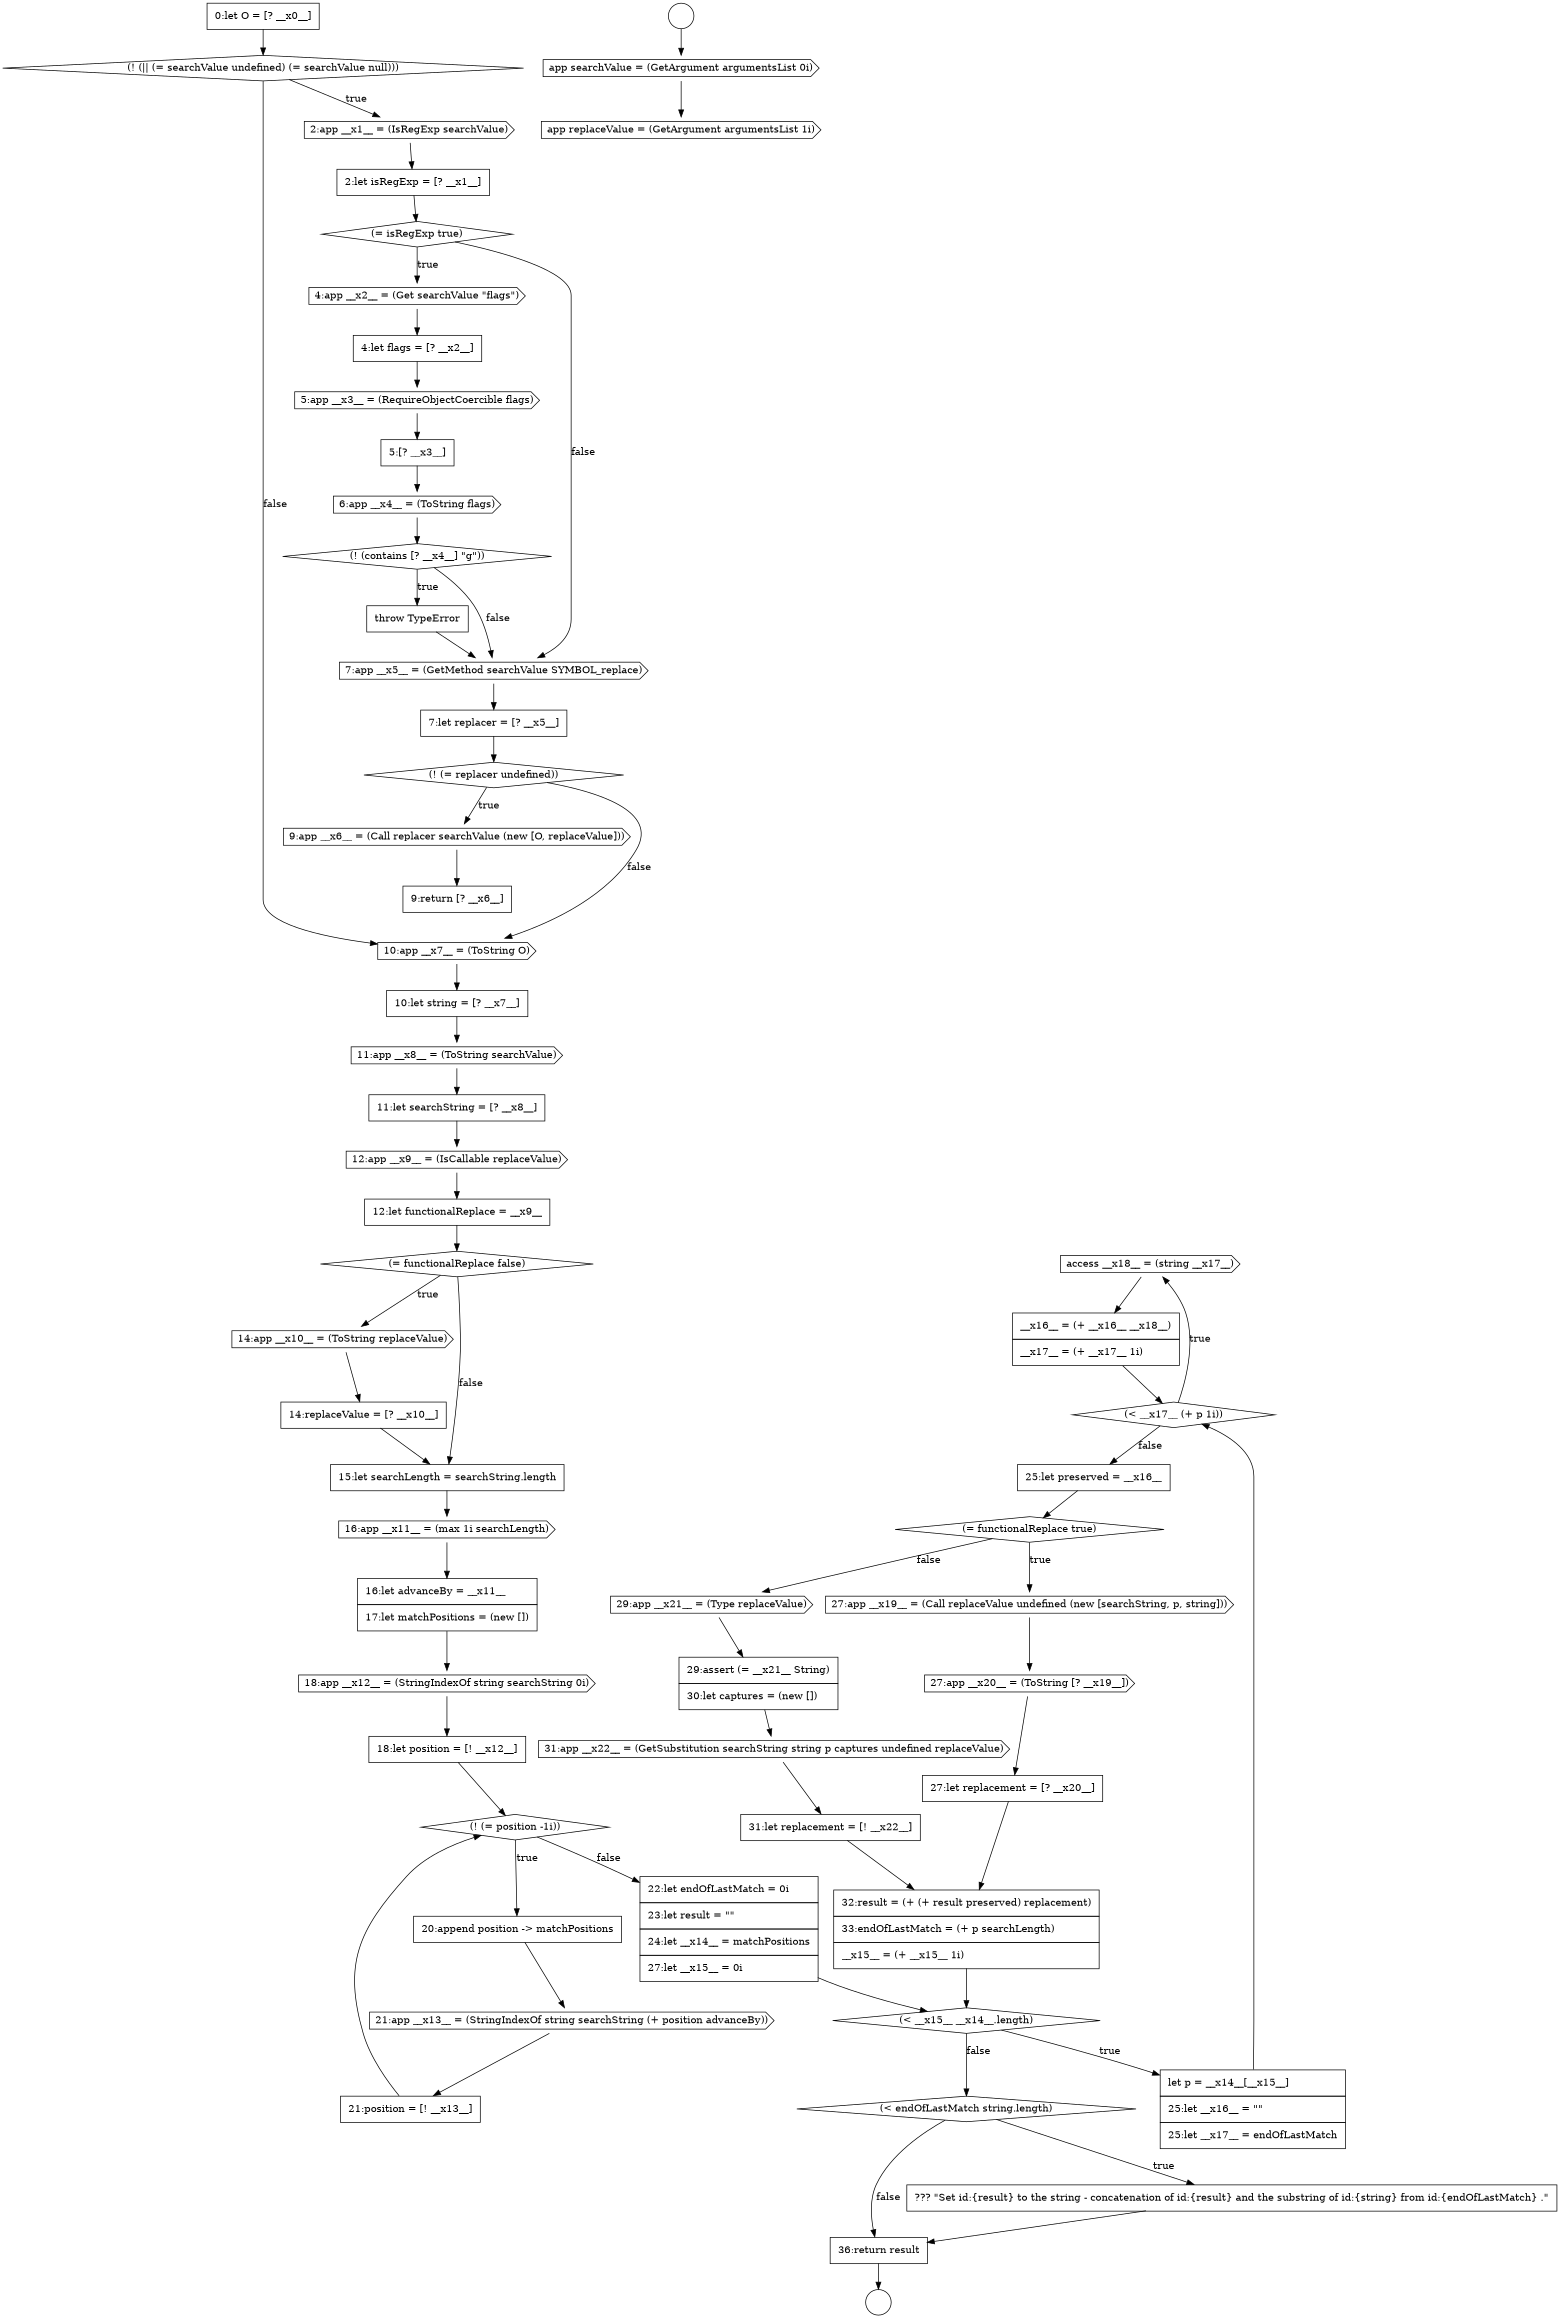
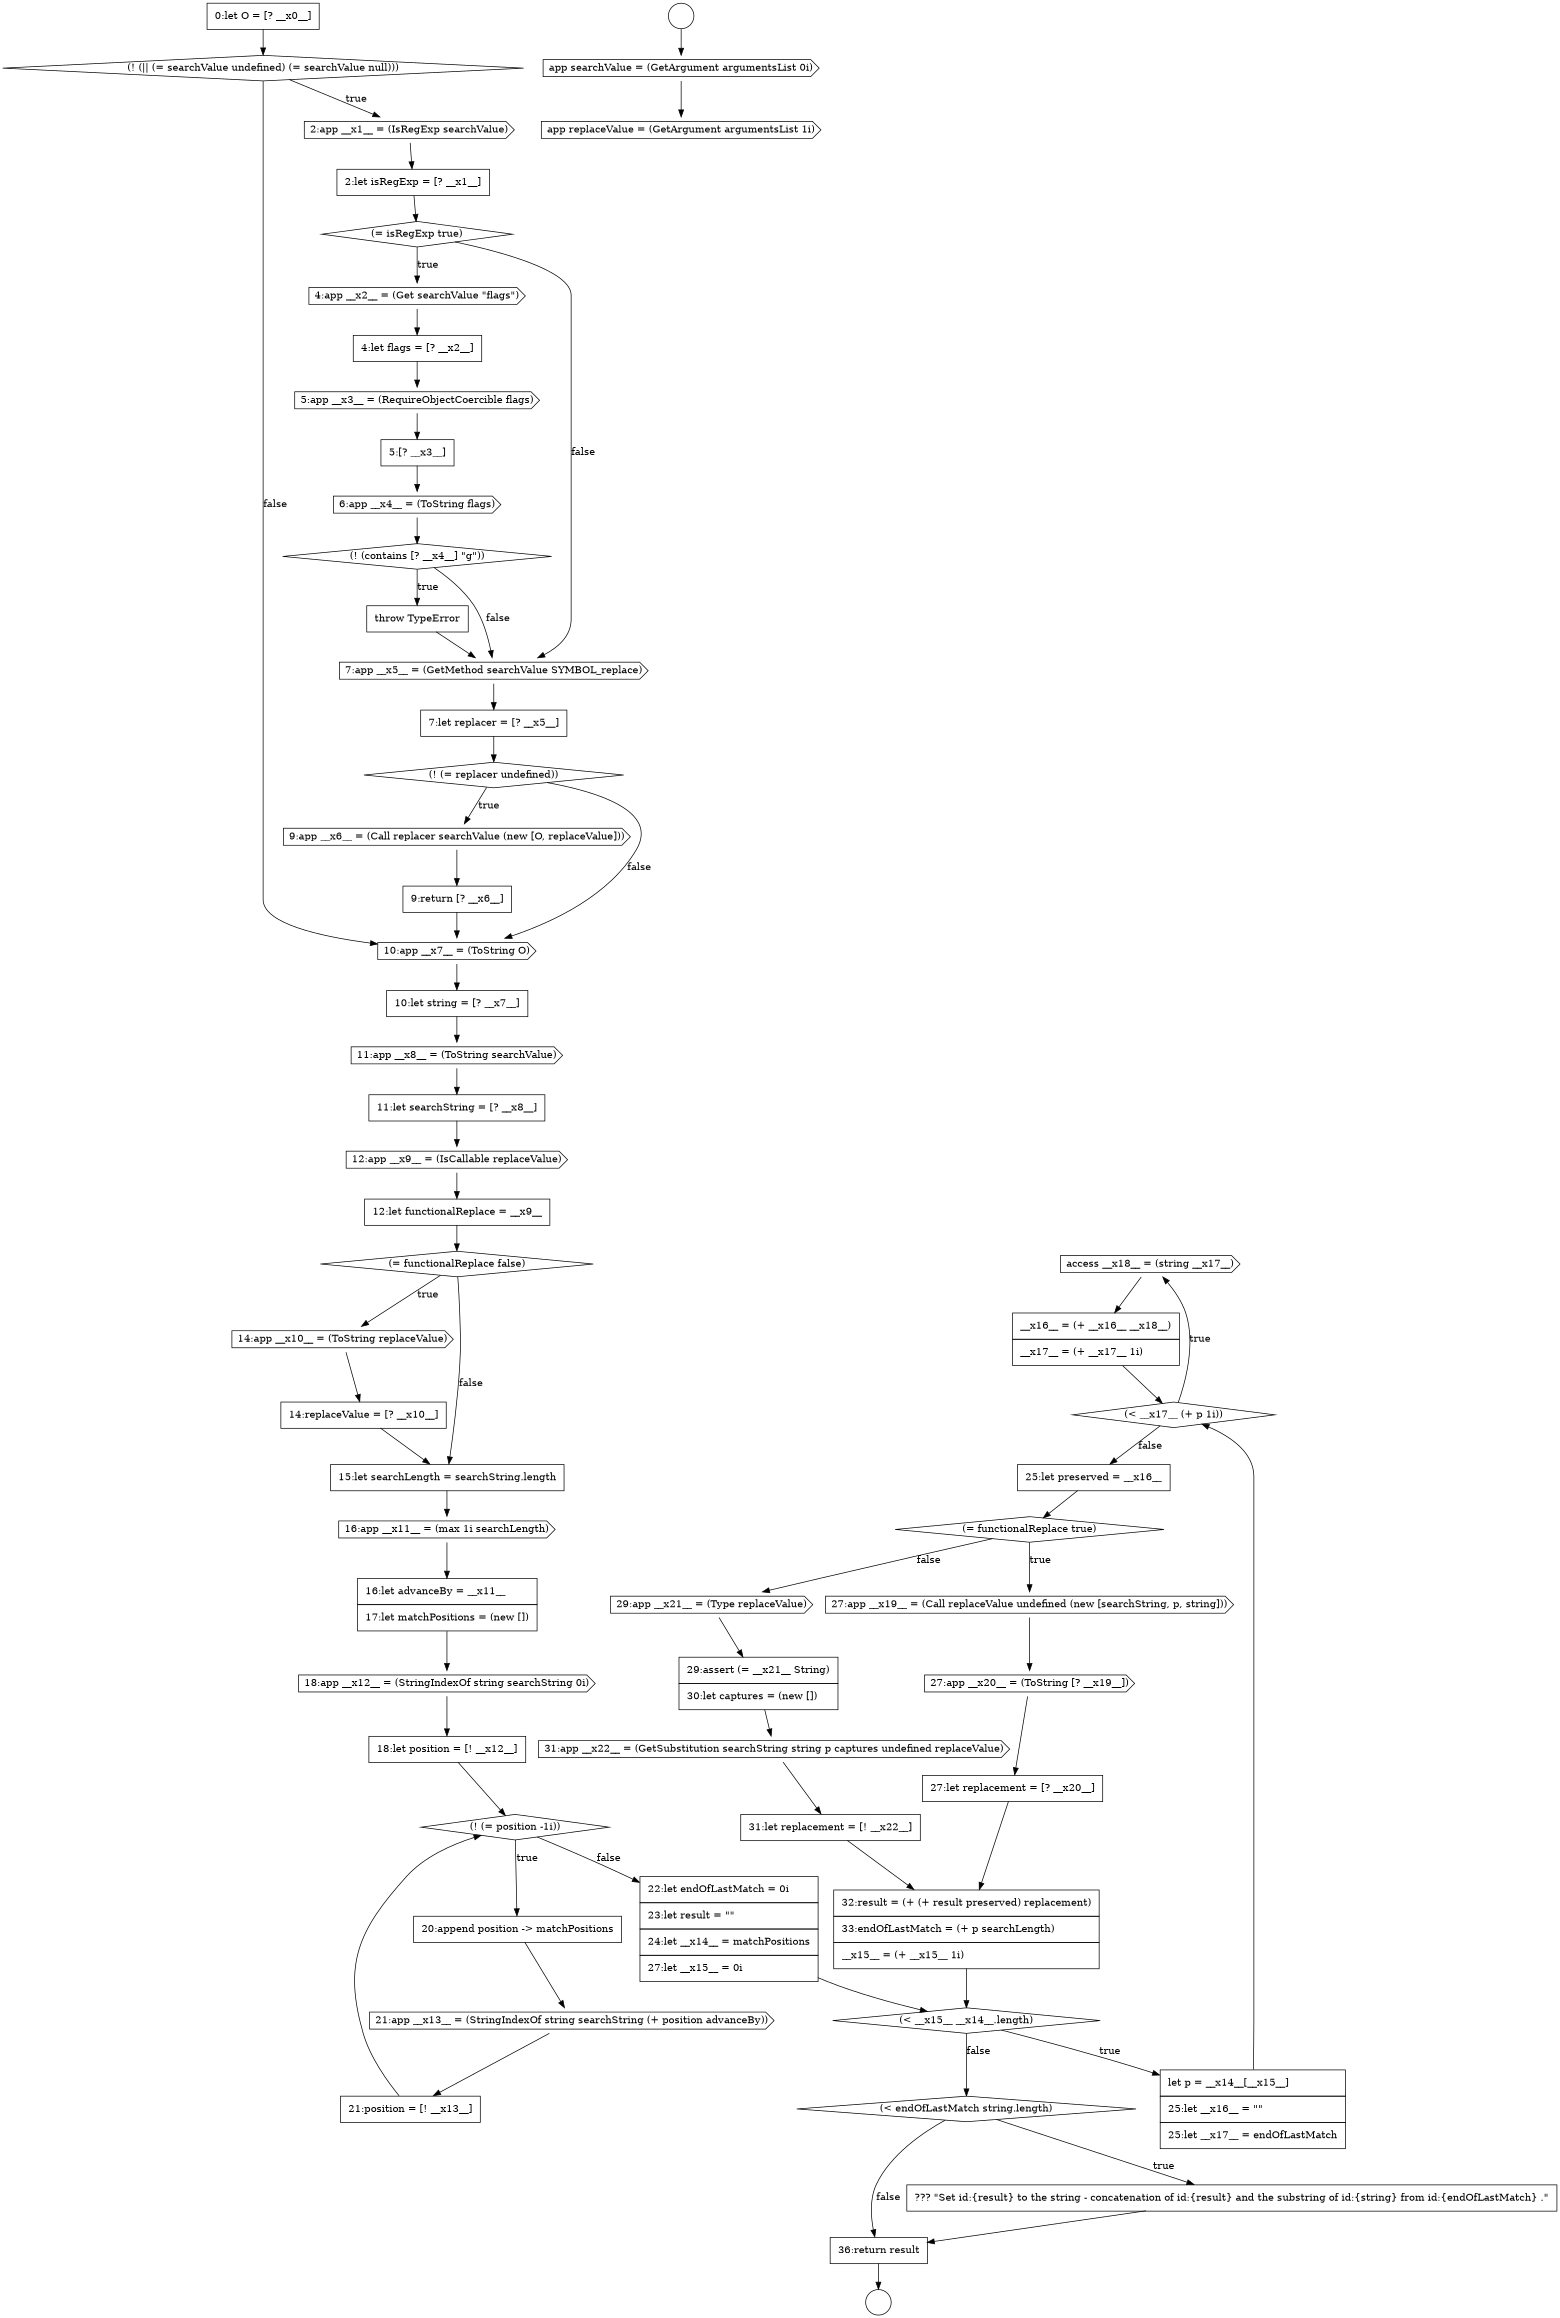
edge "9:return [? __x6__]" -> "10:app __x7__ = (ToString O)": added
